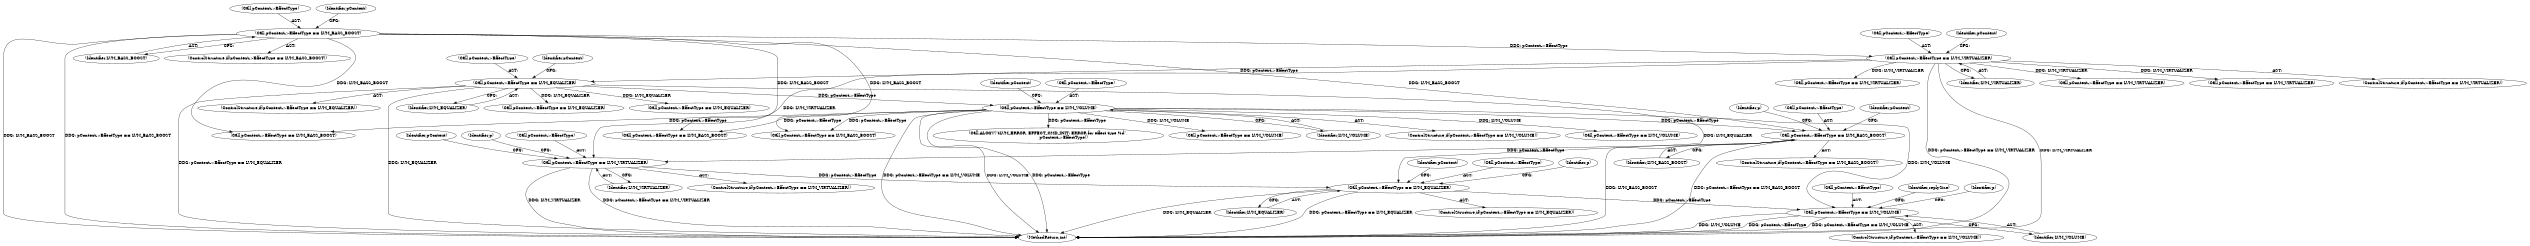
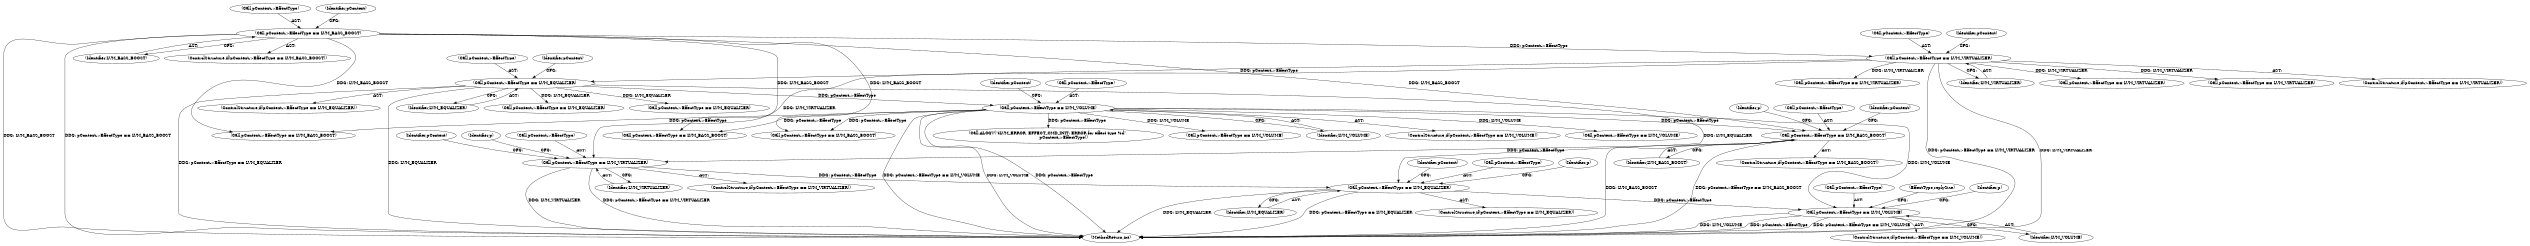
node "(Identifier,replySize)": label "(Identifier,replySize)" -> "(EffectType,replySize)"
